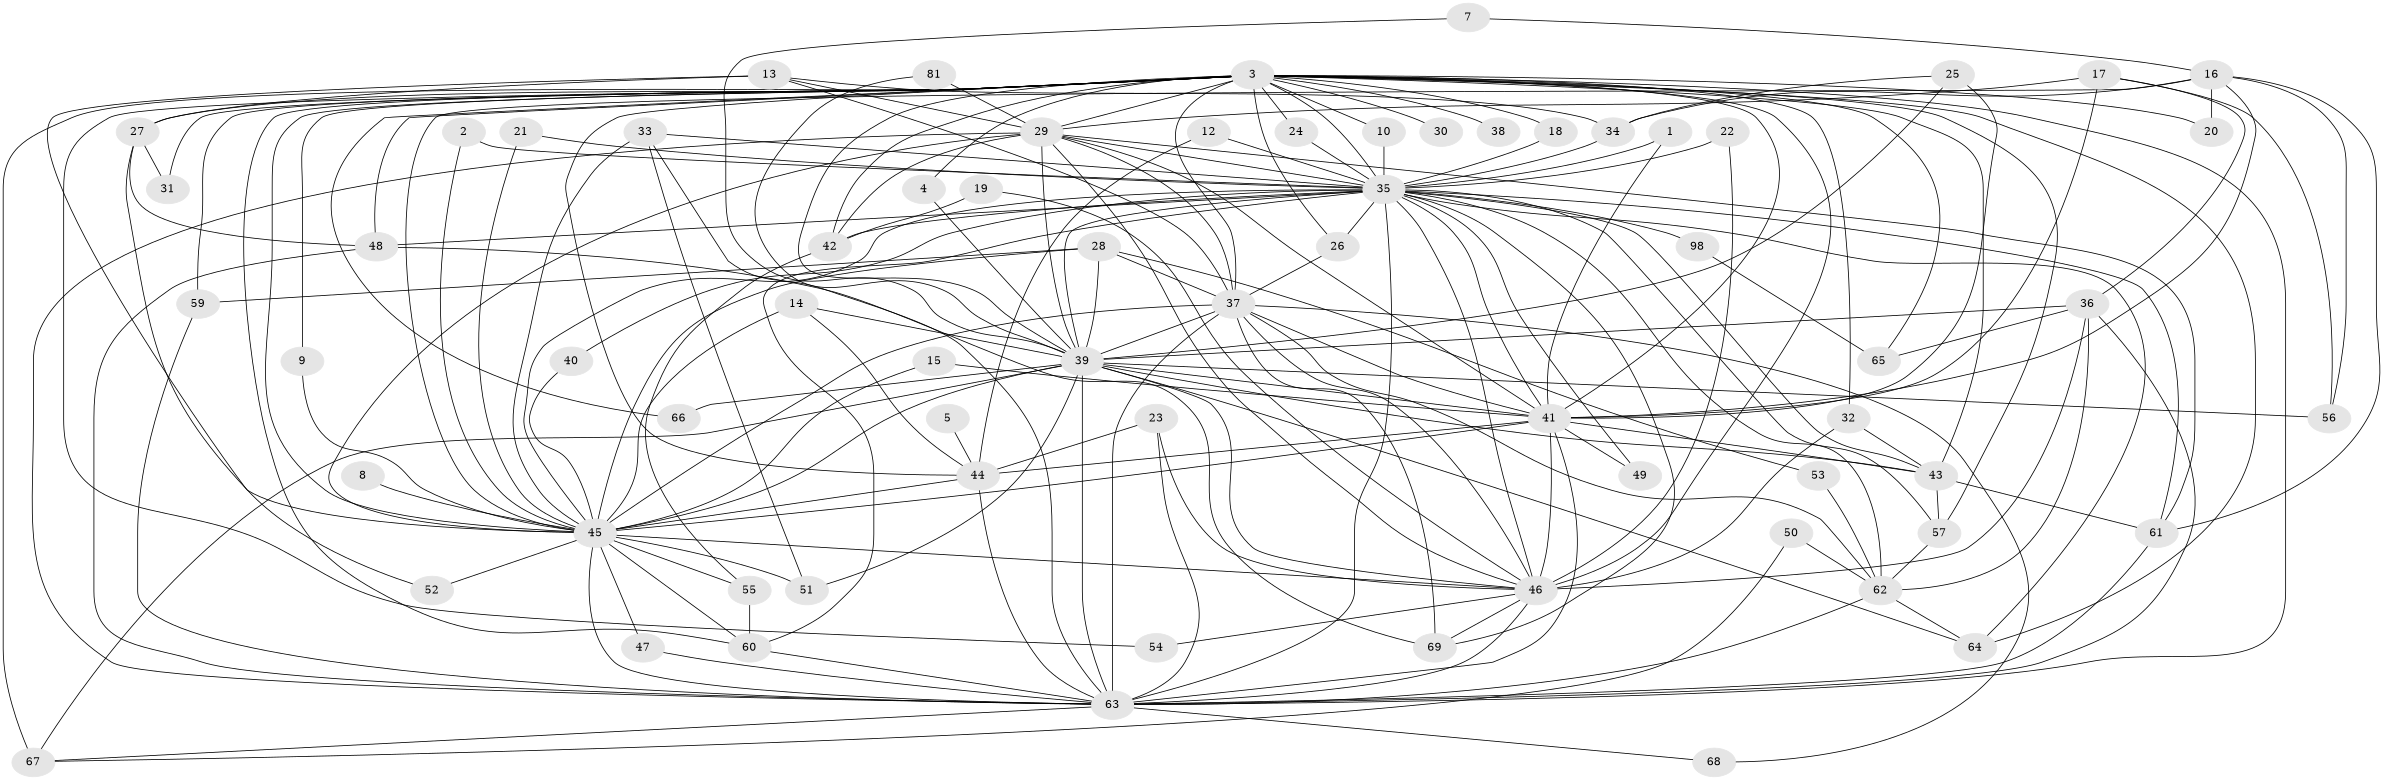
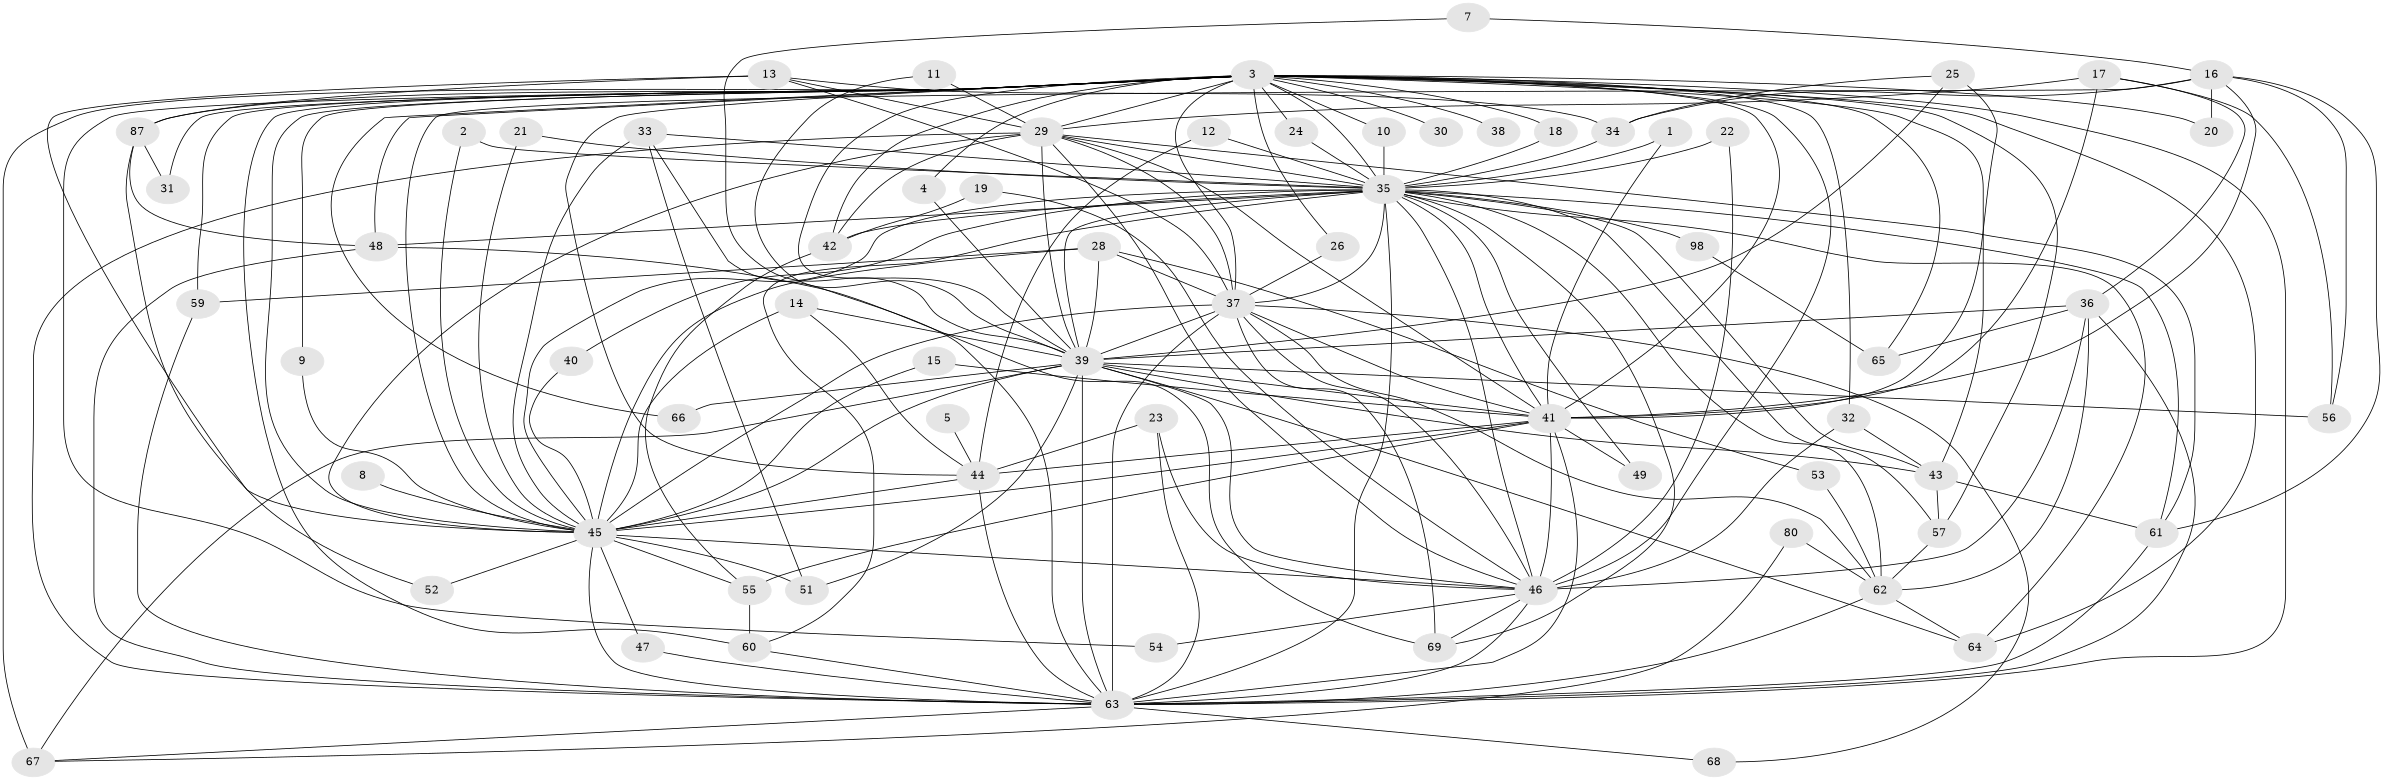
node "81": label "81" -> "11"
node "27": label "27" -> "87"
edge "35" -- "26": now "35" -- "37"
edge "41" -- "43": now "41" -- "55"
node "50": label "50" -> "80"
edge "45" -- "60": removed
